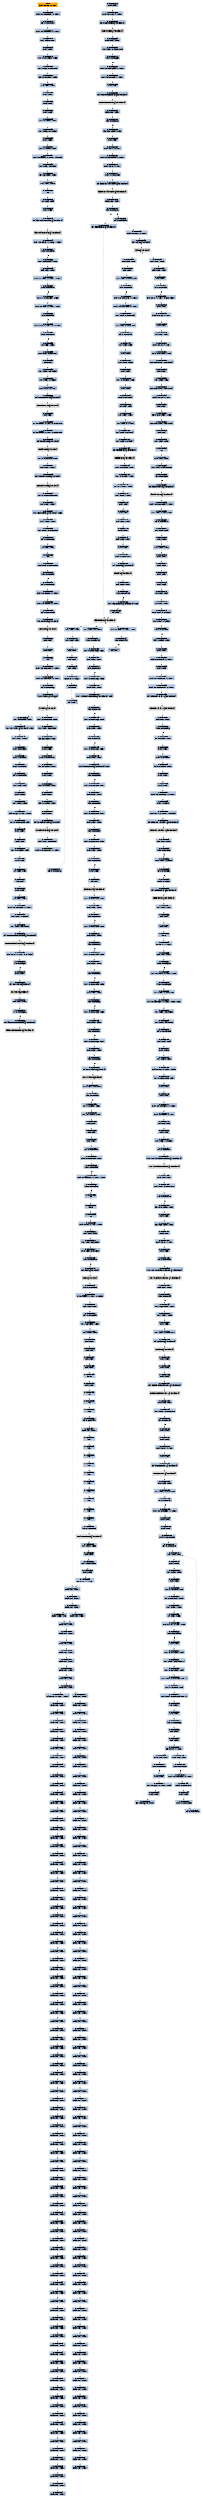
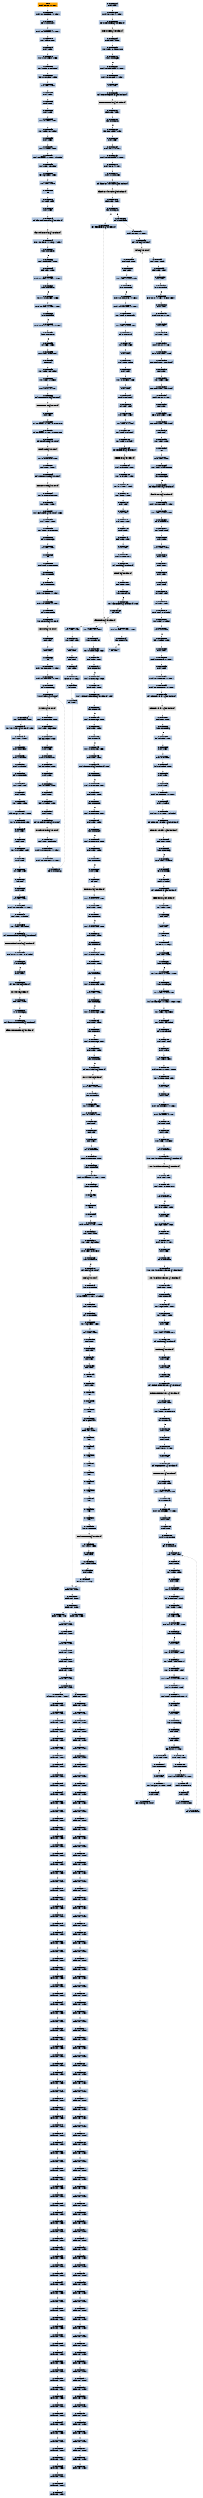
node "0x01002b3c pushl $0x1004000<UINT32>": added
